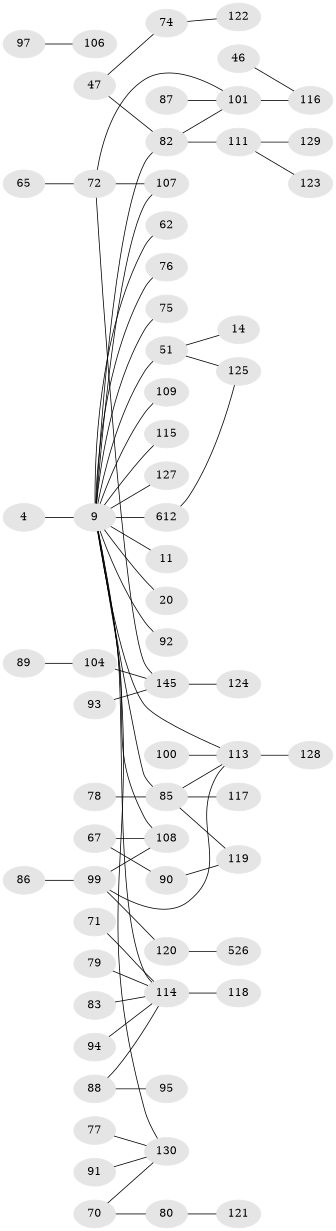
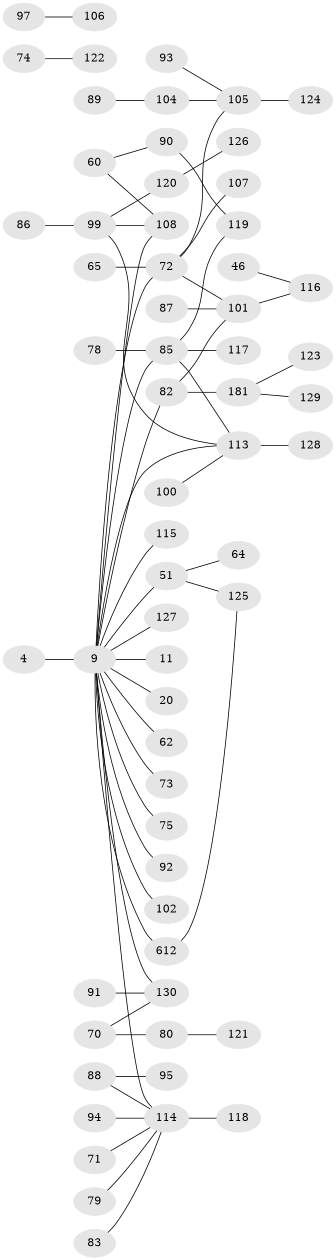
node "47": removed
node "111": label "111" -> "181"
node "76": label "76" -> "73"
edge "107" -- "9": now "72" -- "9"
node "14": label "14" -> "64"
node "109": label "109" -> "102"
node "145": label "145" -> "105"
node "67": label "67" -> "60"
node "526": label "526" -> "126"
node "77": removed
